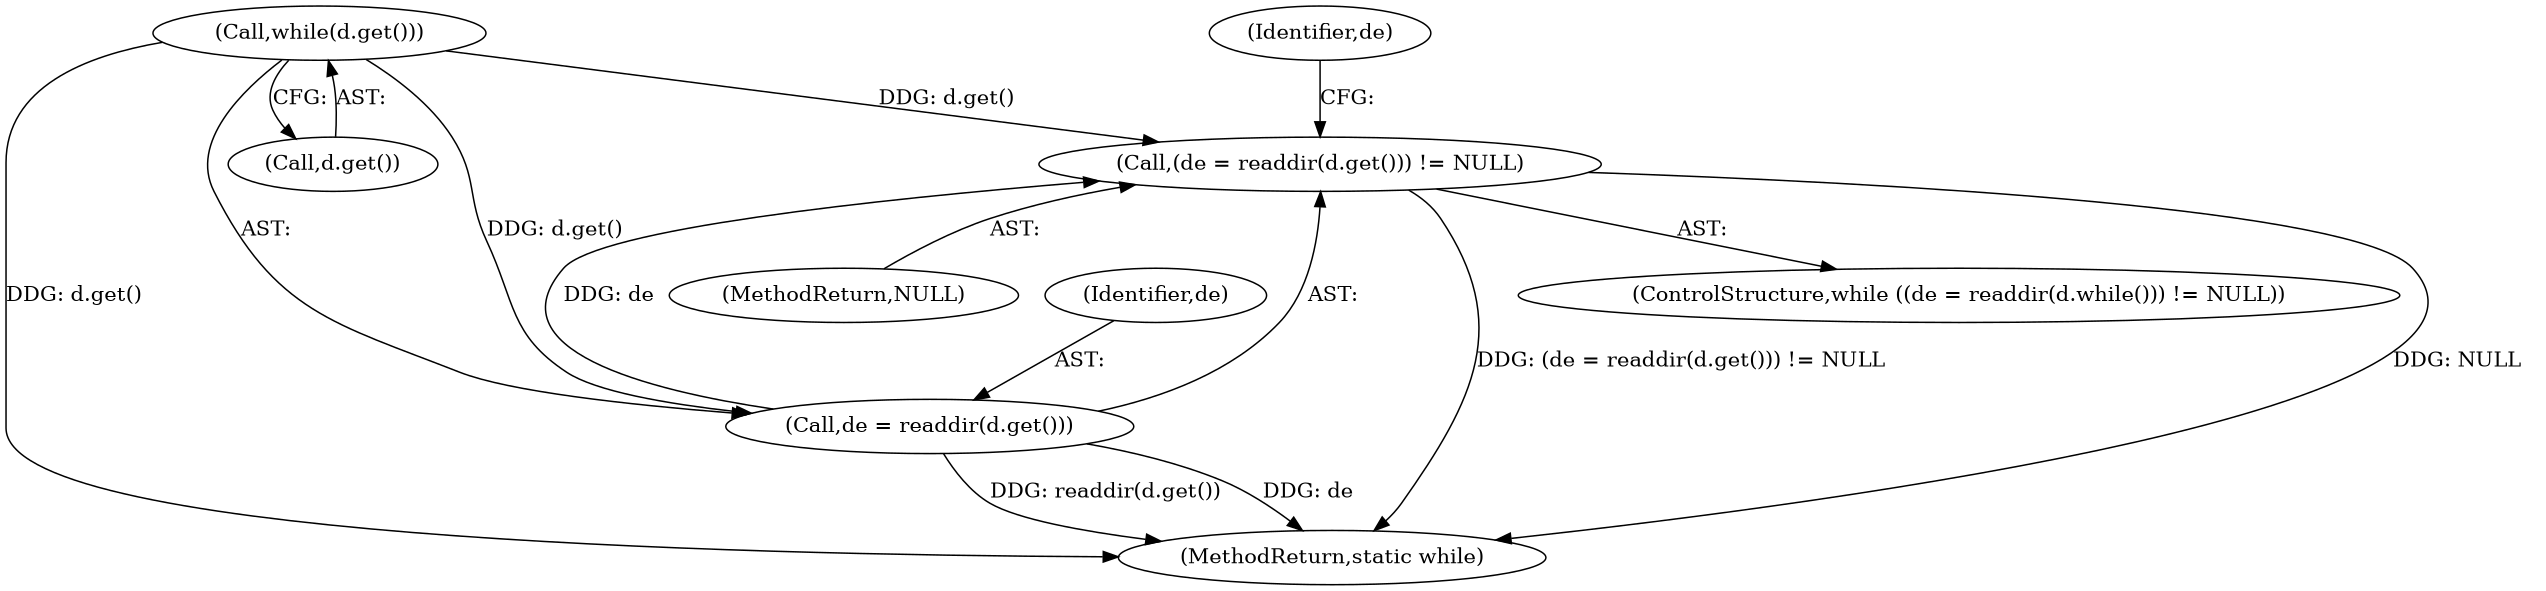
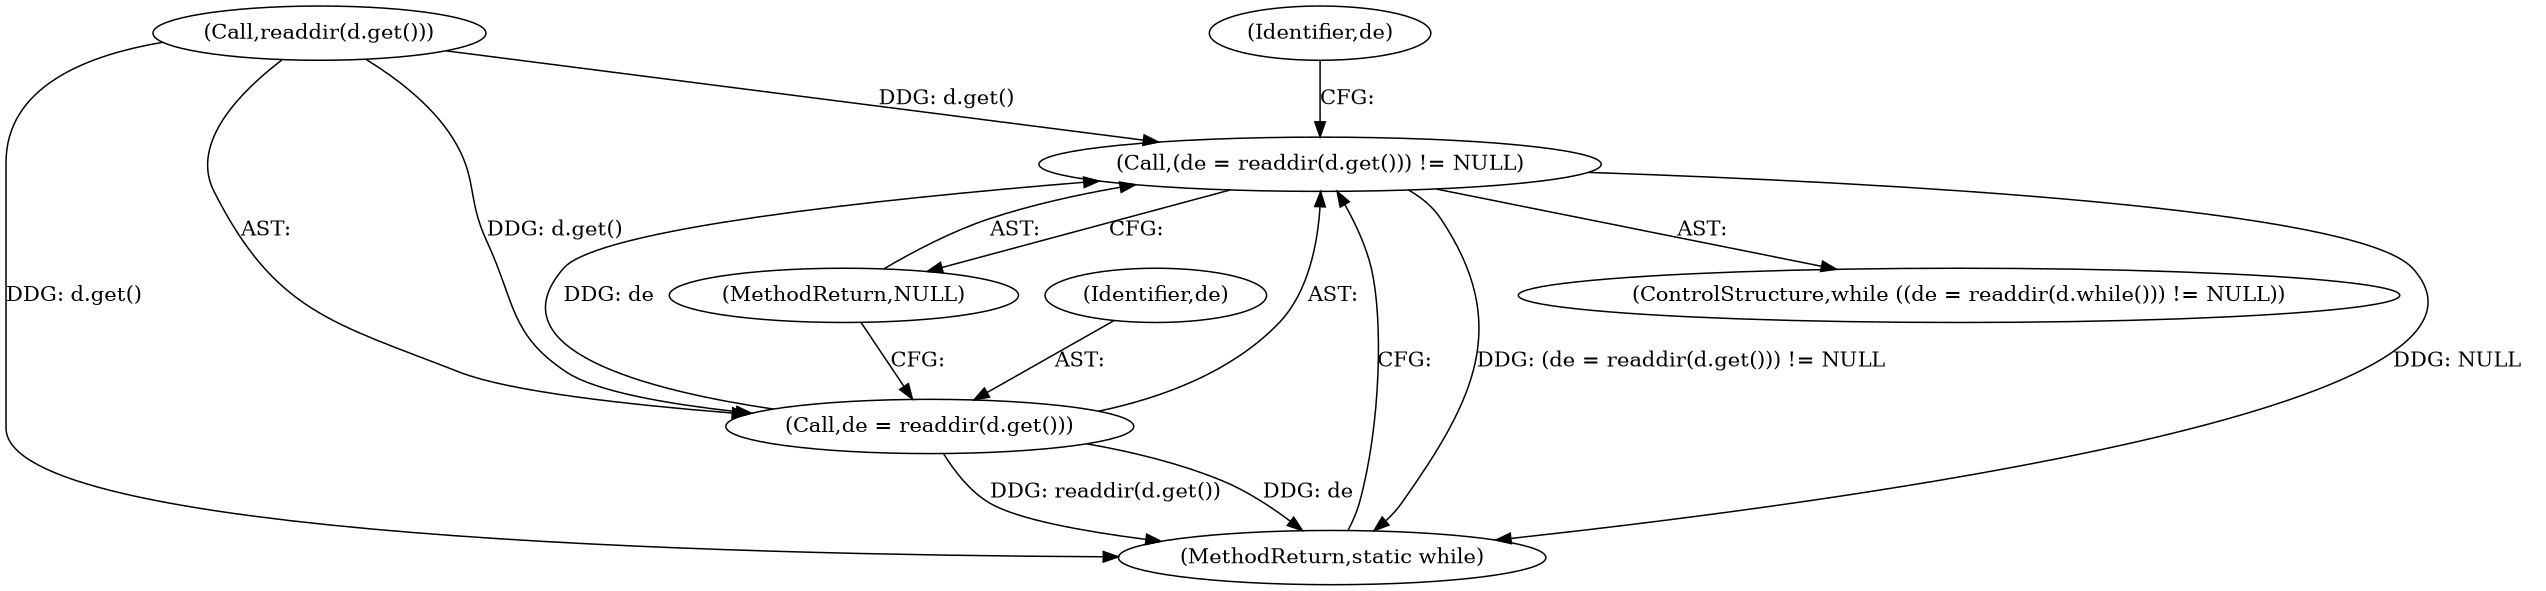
node "(Call,while(d.get()))": label "(Call,while(d.get()))" -> "(Call,readdir(d.get()))"
node "(Call,d.get())": removed
edge "(Call,(de = readdir(d.get())) != NULL)" -> "(MethodReturn,NULL)": added, label "CFG:"
edge "(MethodReturn,NULL)" -> "(Call,de = readdir(d.get()))": added, label "CFG:"
edge "(MethodReturn,static while)" -> "(Call,(de = readdir(d.get())) != NULL)": added, label "CFG:"
